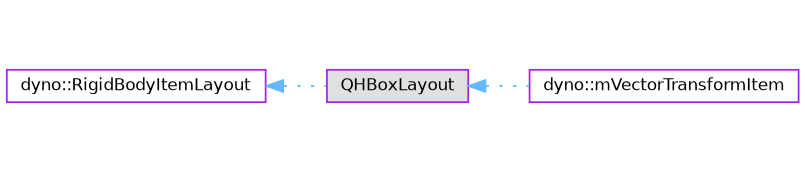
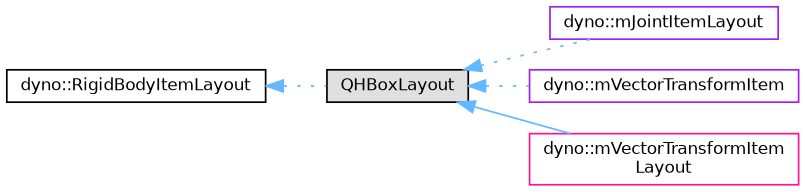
node "dyno::mJointItemLayout": added
node "dyno::RigidBodyItemLayout": color purple -> black
node "QHBoxLayout": color purple -> black
node "dyno::mVectorTransformItem Layout": added
